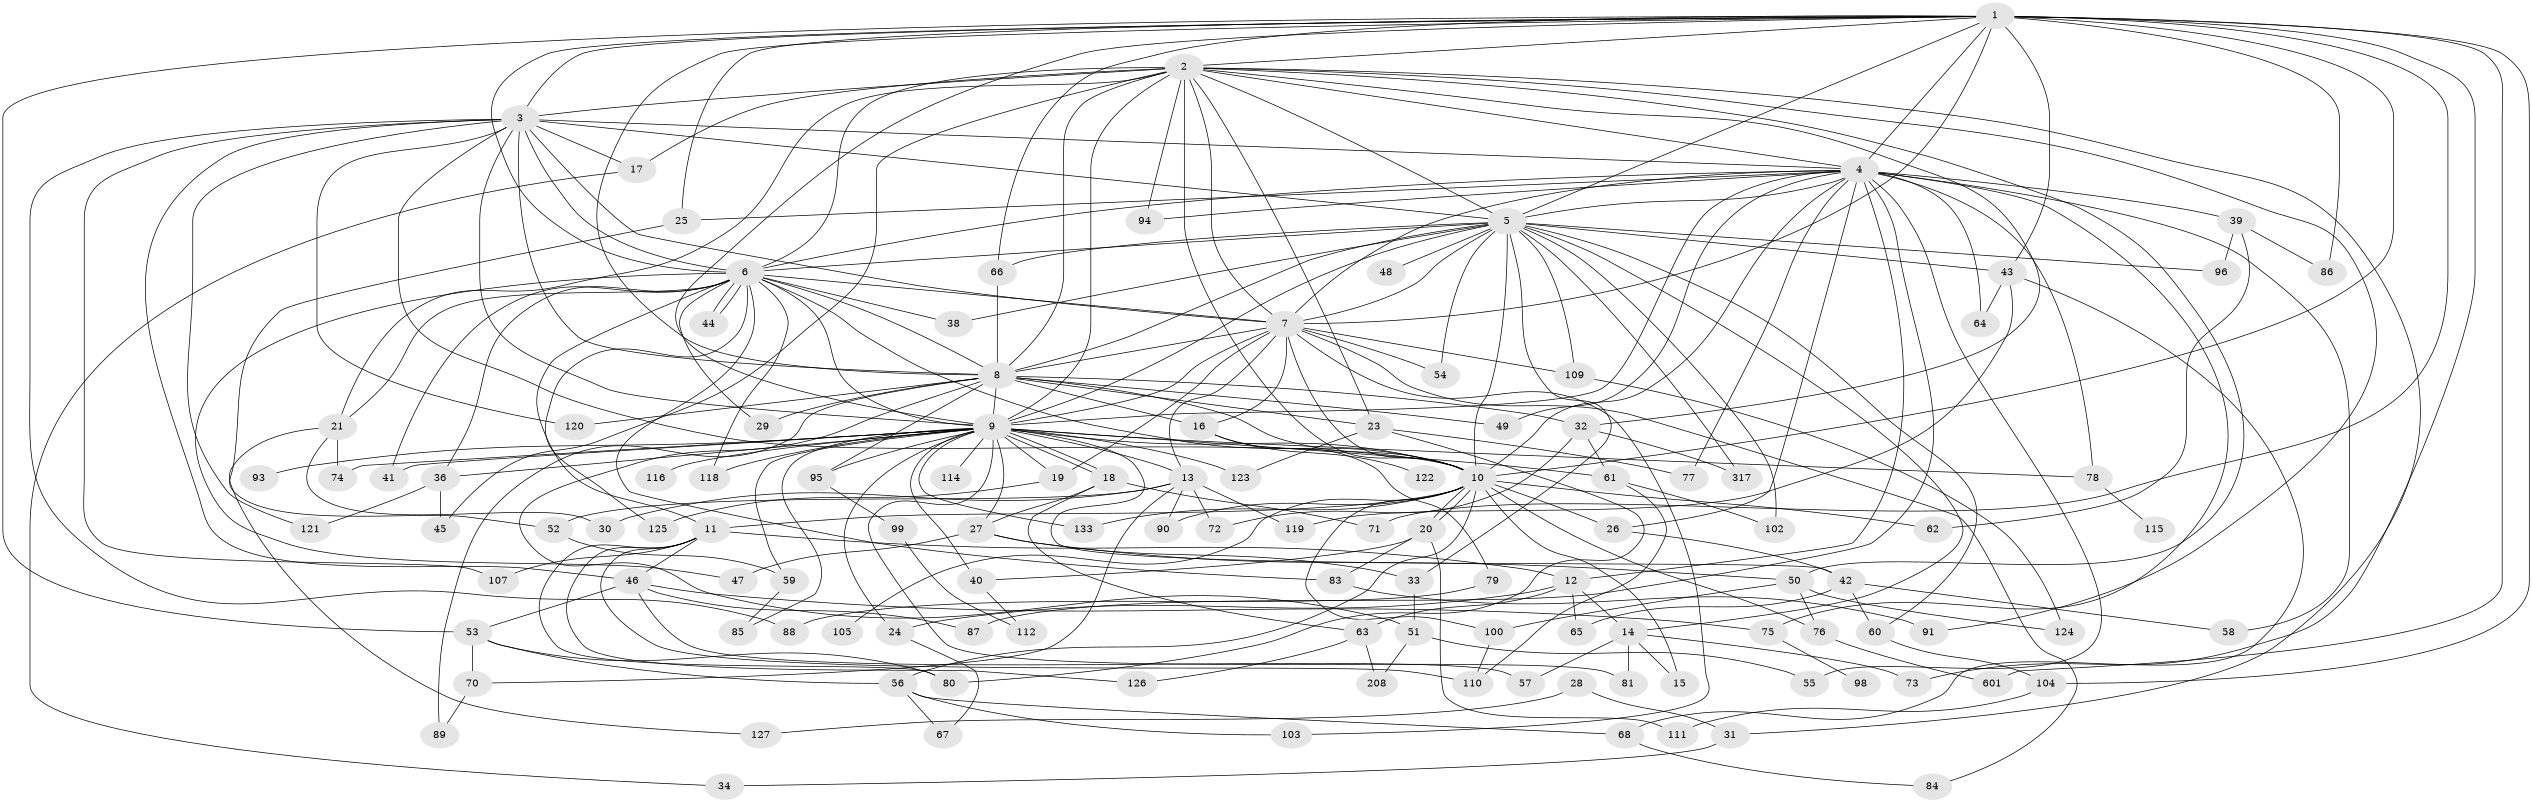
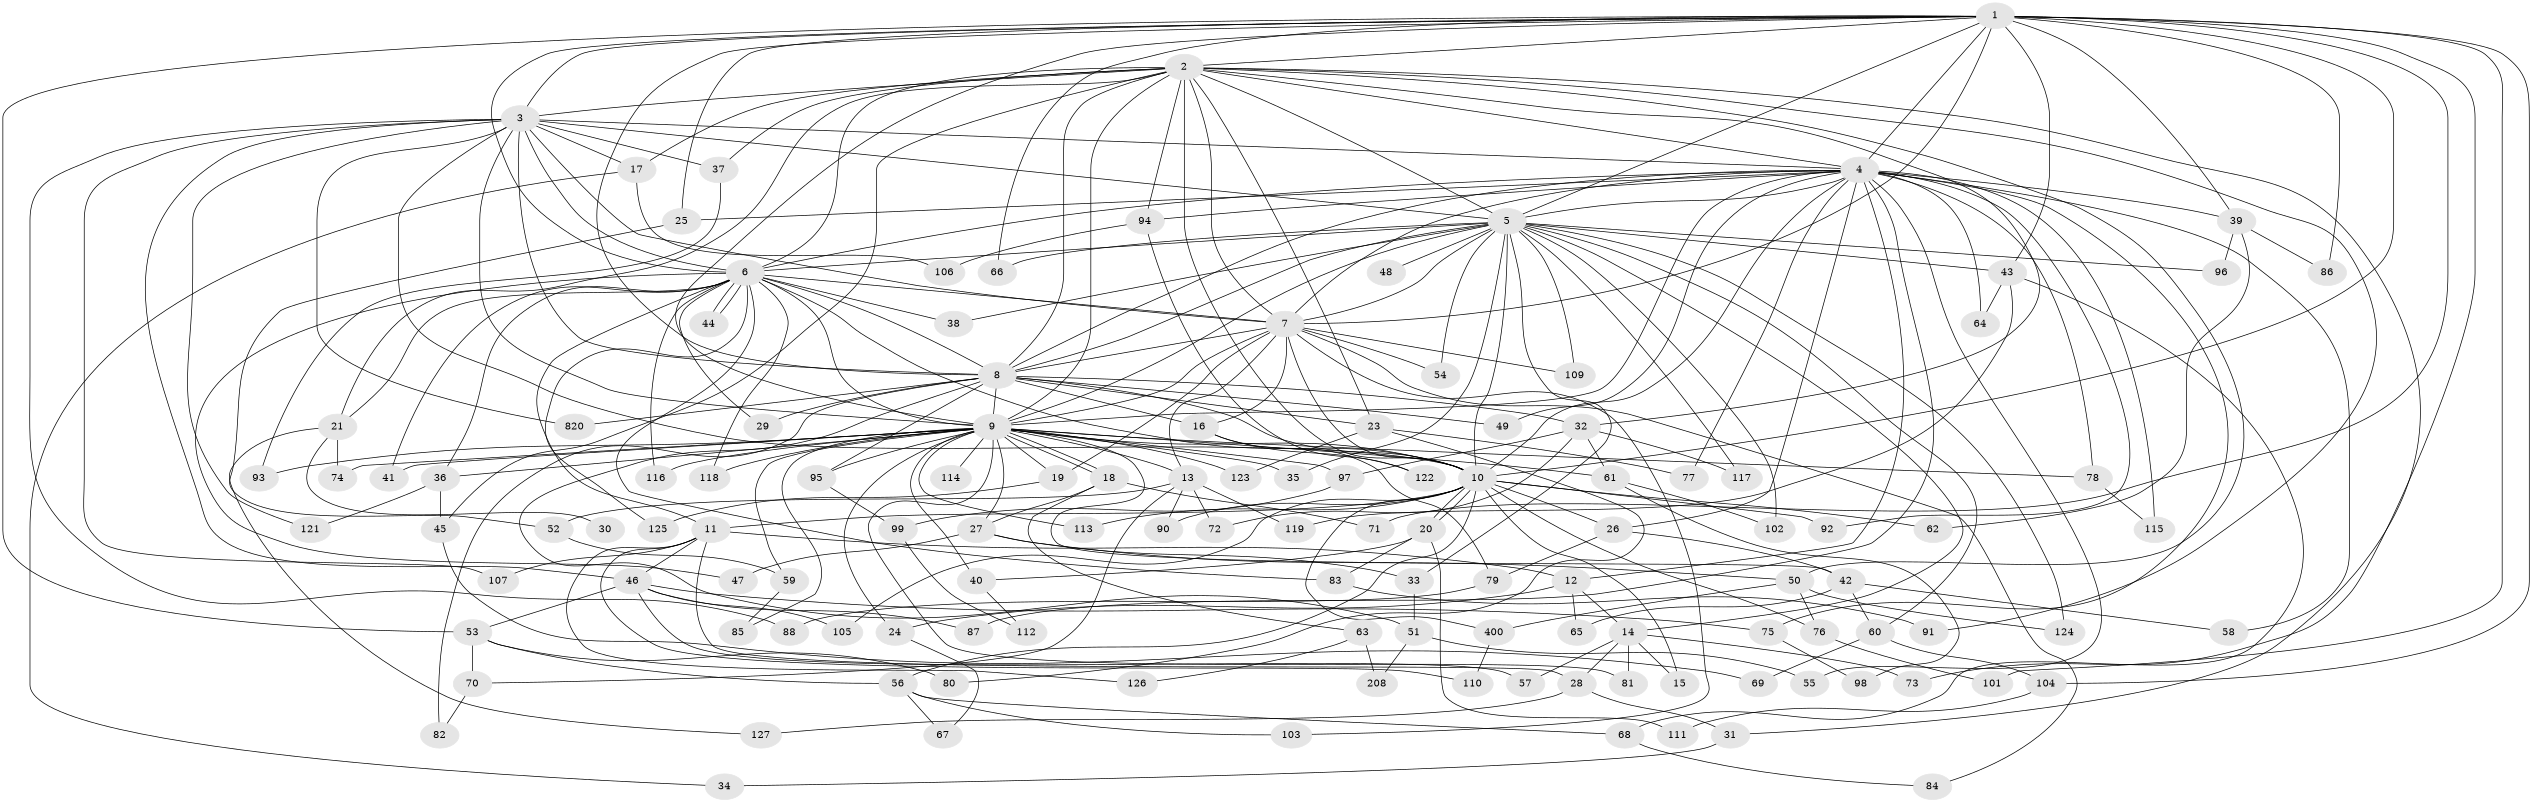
edge "1" -- "39": added
node "37": added
node "106": added
edge "4" -- "115": added
edge "66" -- "8": now "4" -- "8"
edge "6" -- "116": added
edge "94" -- "122": added
node "120": label "120" -> "820"
edge "109" -- "124": now "5" -- "124"
node "35": added
node "97": added
node "317": label "317" -> "117"
edge "13" -- "30": removed
node "133": label "133" -> "113"
node "92": added
edge "26" -- "79": added
edge "61" -- "110": now "61" -- "98"
edge "46" -- "105": added
edge "12" -- "63": removed
node "100": label "100" -> "400"
edge "11" -- "80": now "11" -- "28"
edge "14" -- "28": added
node "69": added
node "601": label "601" -> "101"
node "89": label "89" -> "82"
